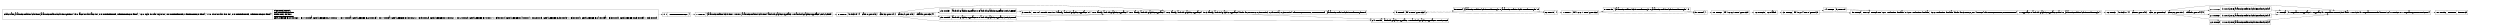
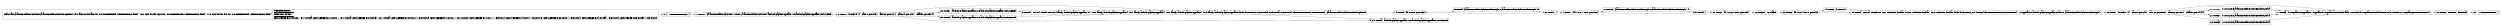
node "19: ?": added
